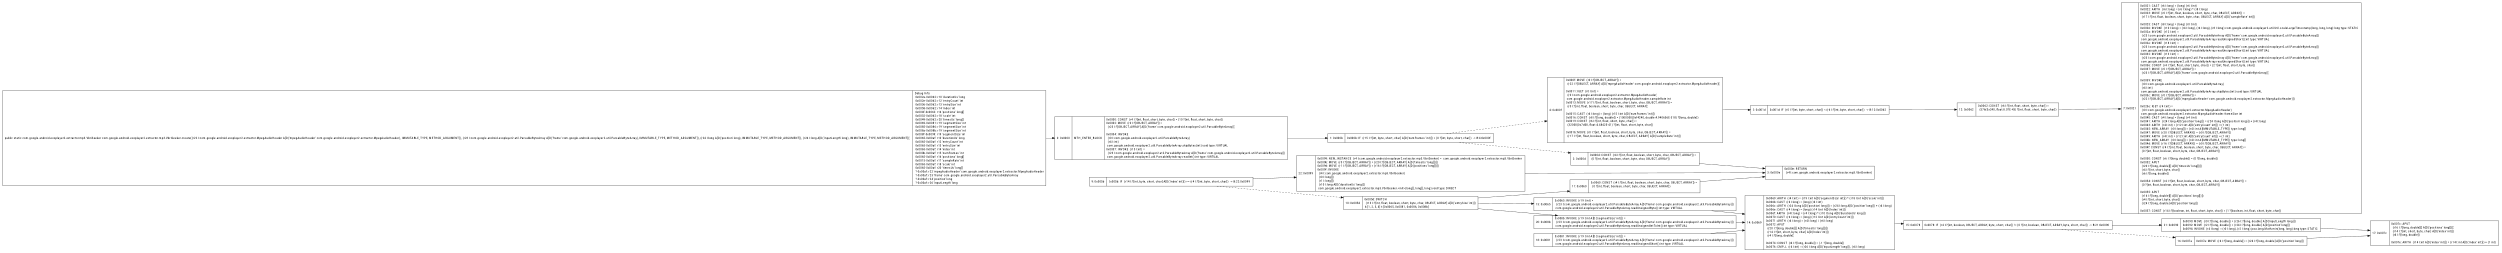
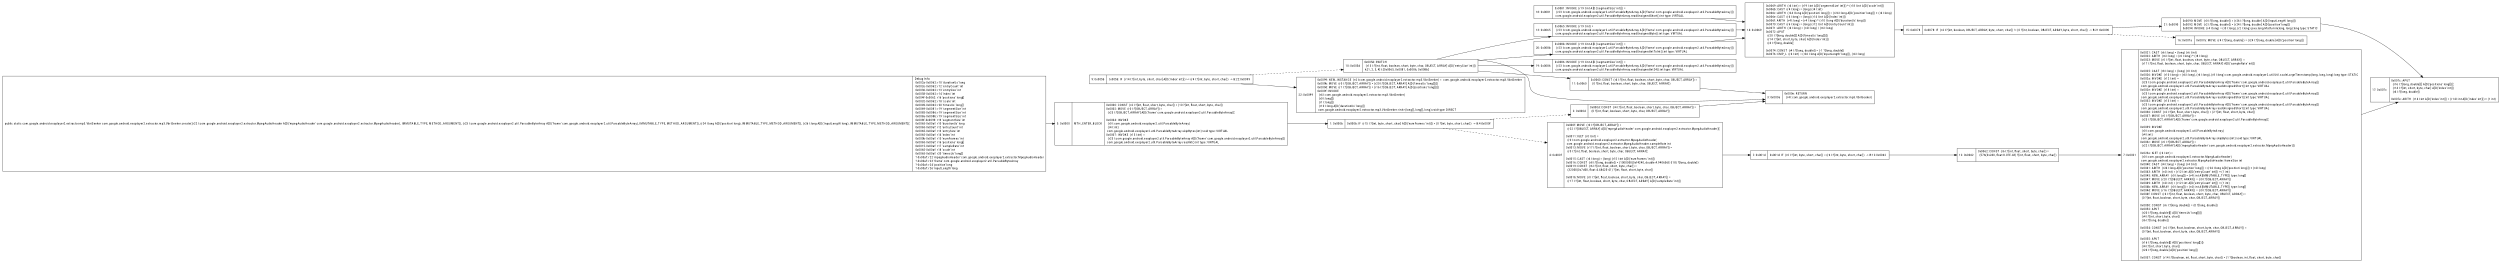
node "19: 0x0086": added
edge "22: 0x0099" -> "3: 0x000e": now "10: 0x005d" -> "3: 0x000e"
edge "16: 0x007a" -> "17: 0x007c": now "7: 0x0021" -> "17: 0x007c"
